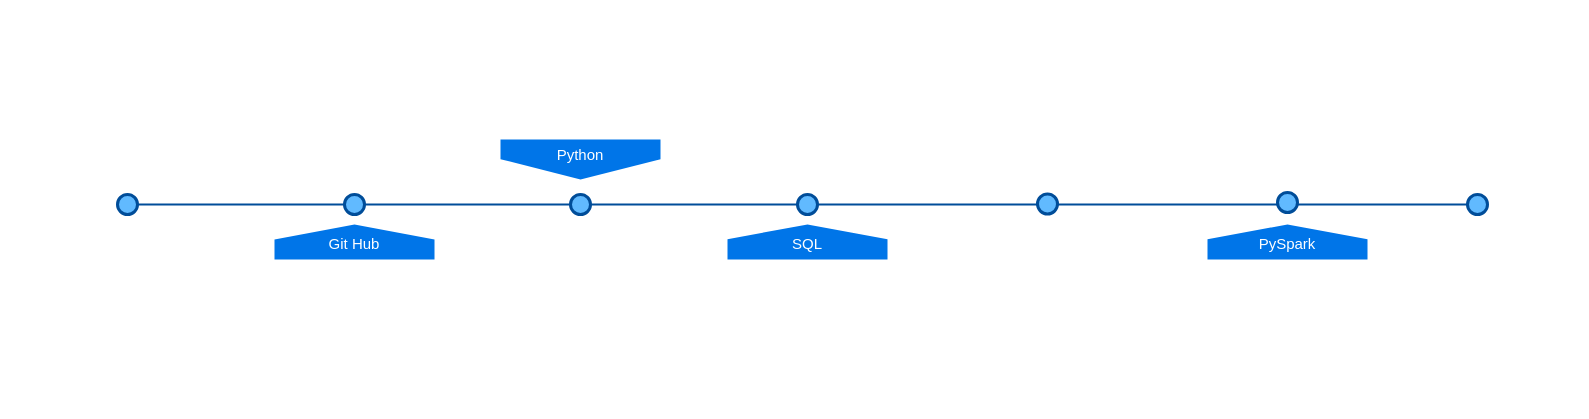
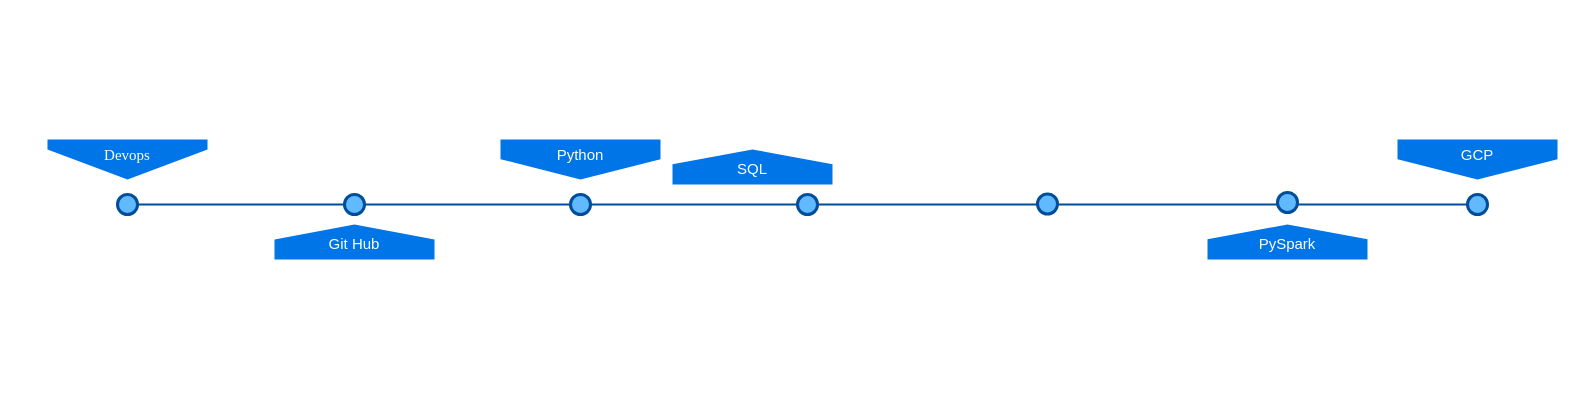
node "Devops": added
node "GCP": added
node "SQL": moved (808, 242) -> (753, 167)
